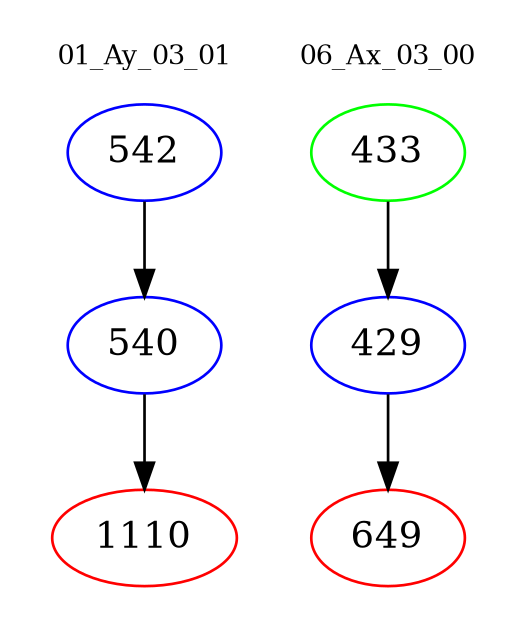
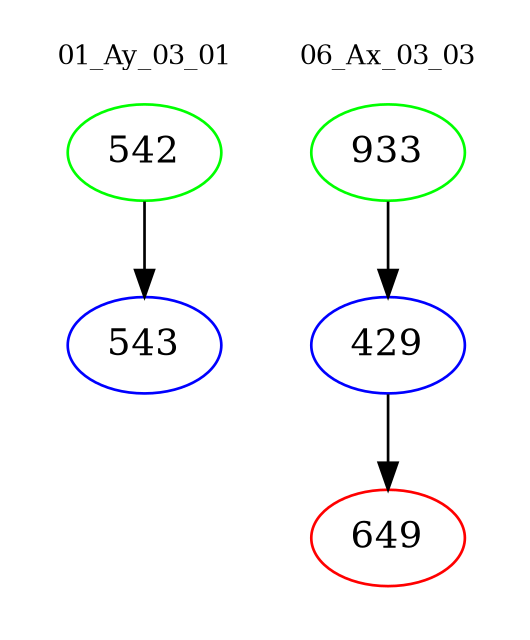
cluster "06_Ax_03_00": label "06_Ax_03_00" -> "06_Ax_03_03"
node "542": color blue -> green
node "433": label "433" -> "933"
node "540": label "540" -> "543"
node "1110": removed
